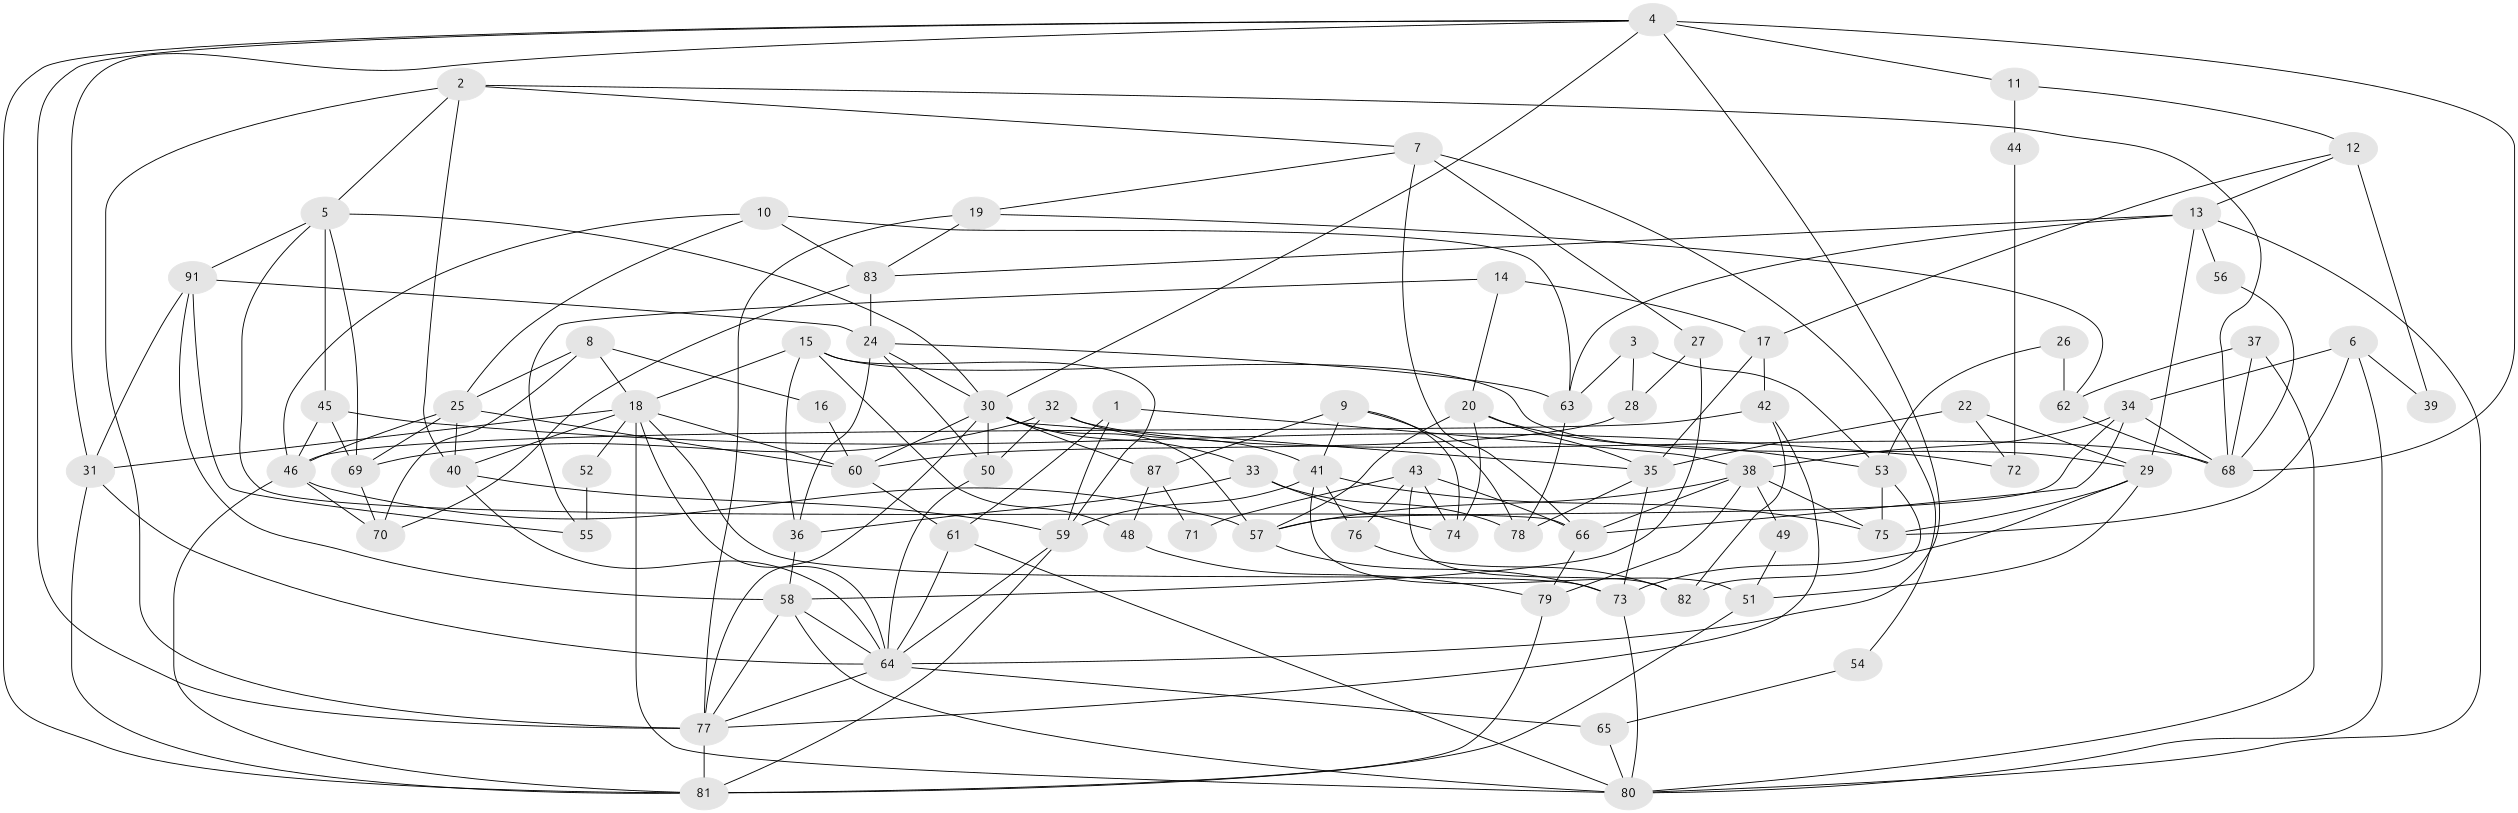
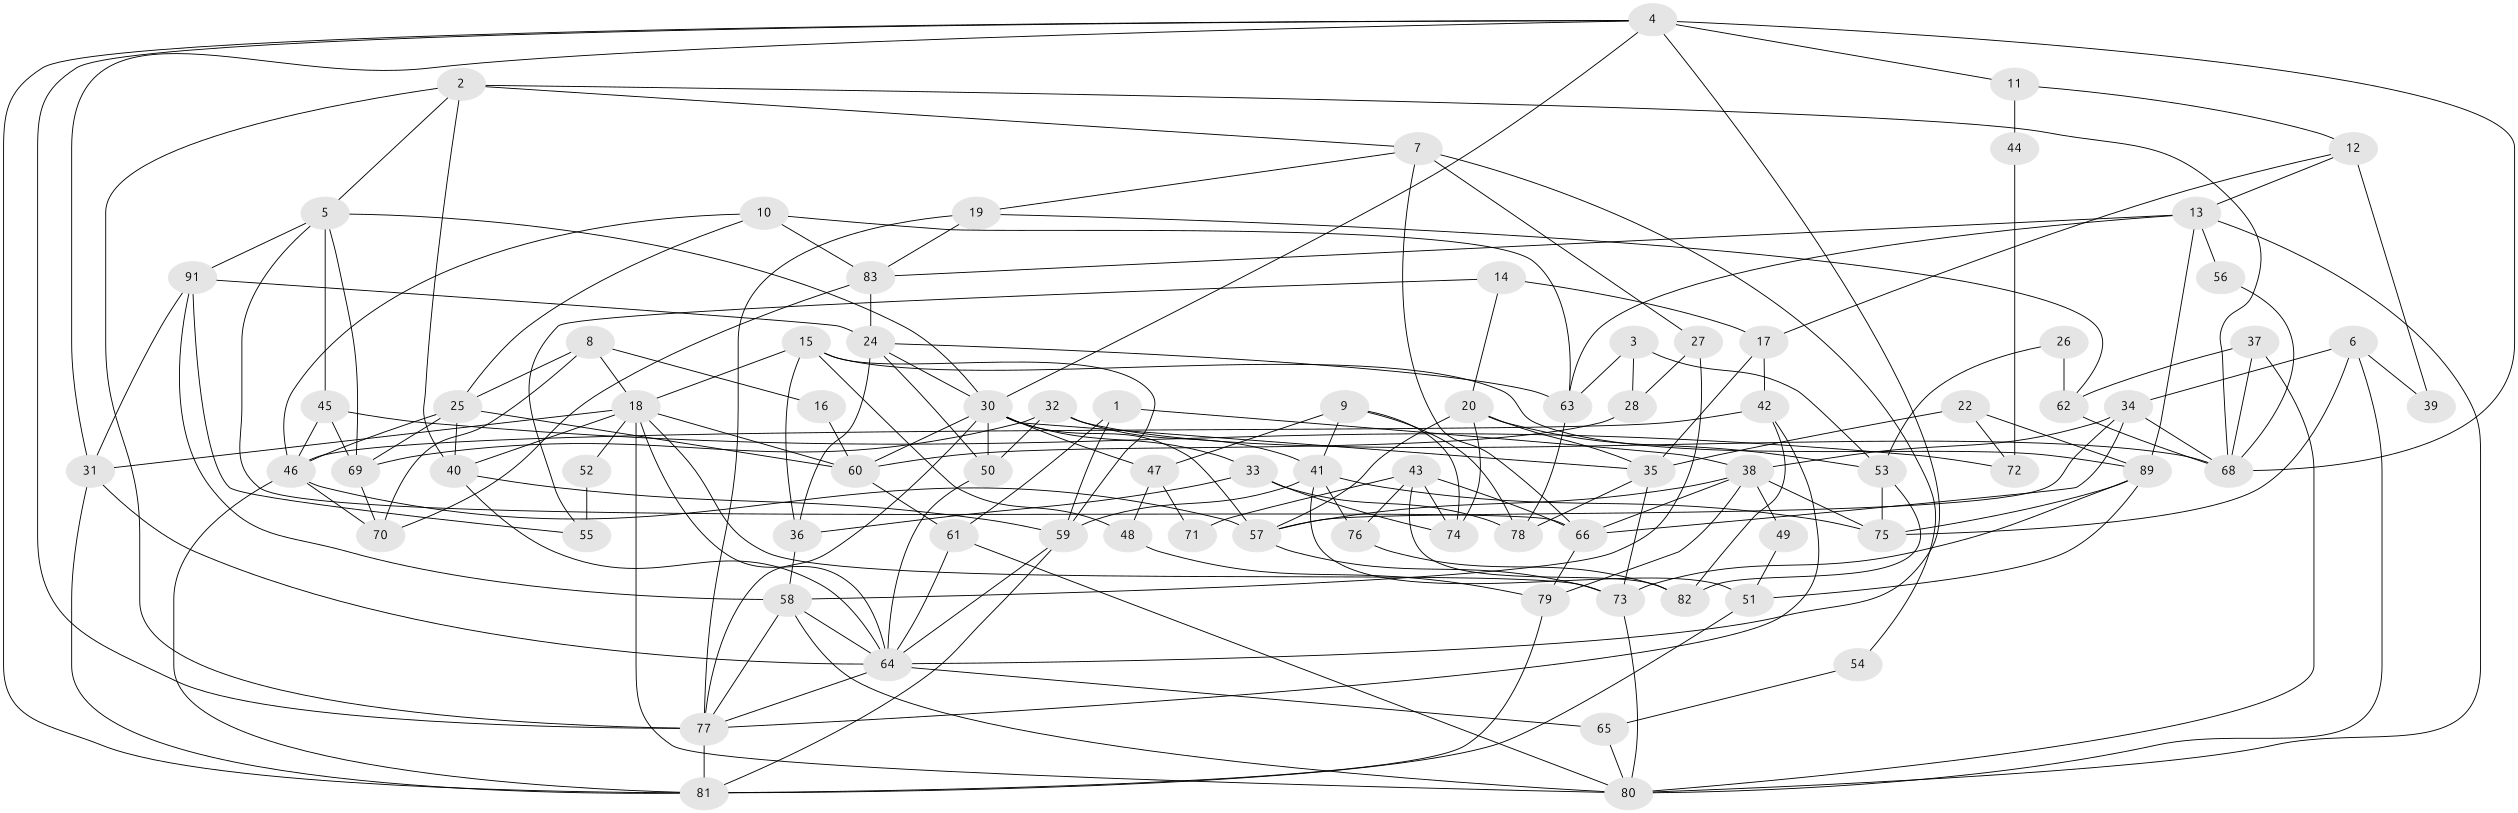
node "87": label "87" -> "47"
node "29": label "29" -> "89"
